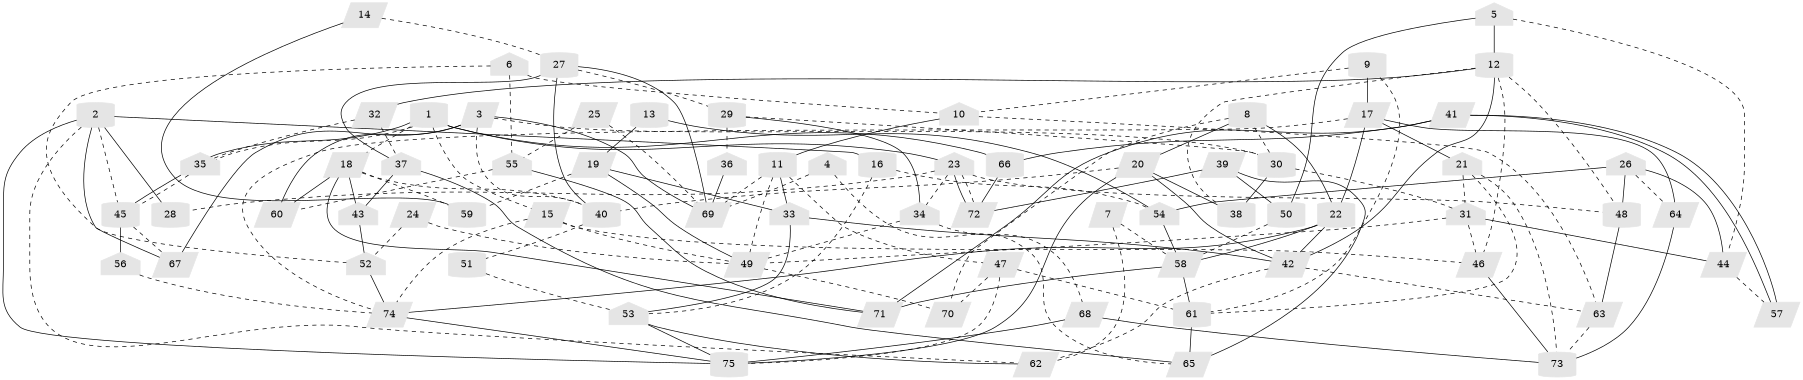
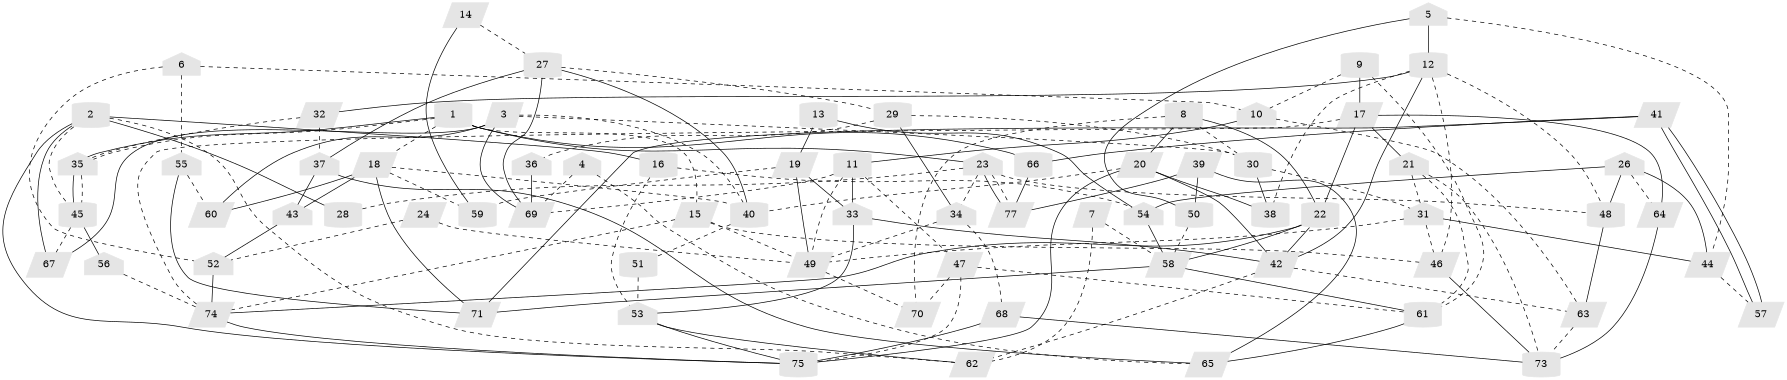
node "25": removed
node "72": label "72" -> "77"
